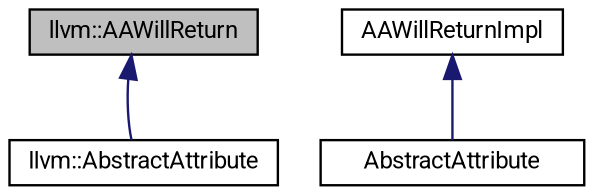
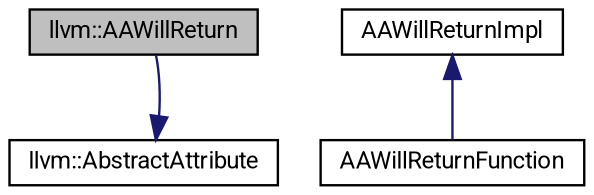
edge "llvm::AbstractAttribute" -> "llvm::AAWillReturn": reversed
node "AbstractAttribute": label "AbstractAttribute" -> "AAWillReturnFunction"
